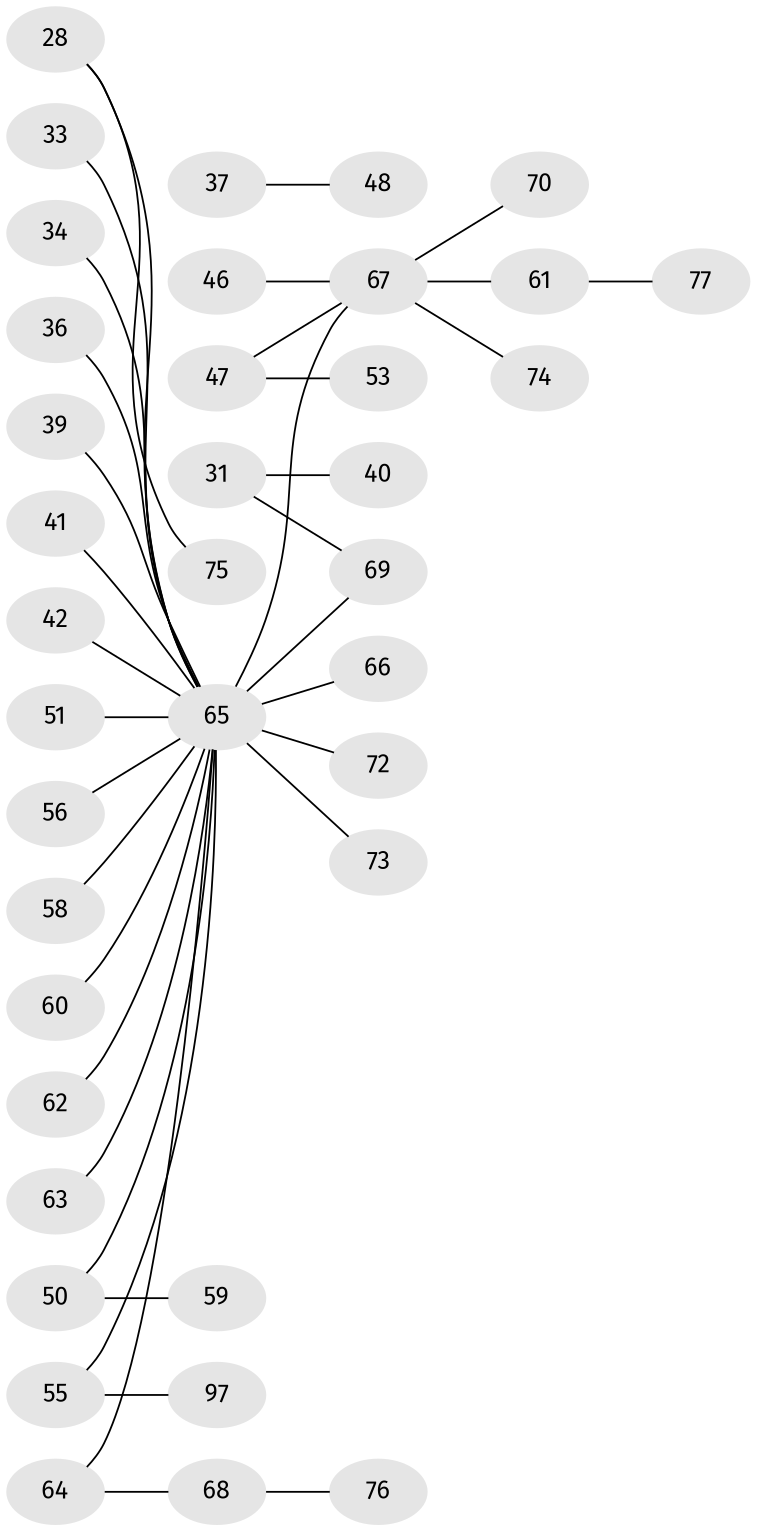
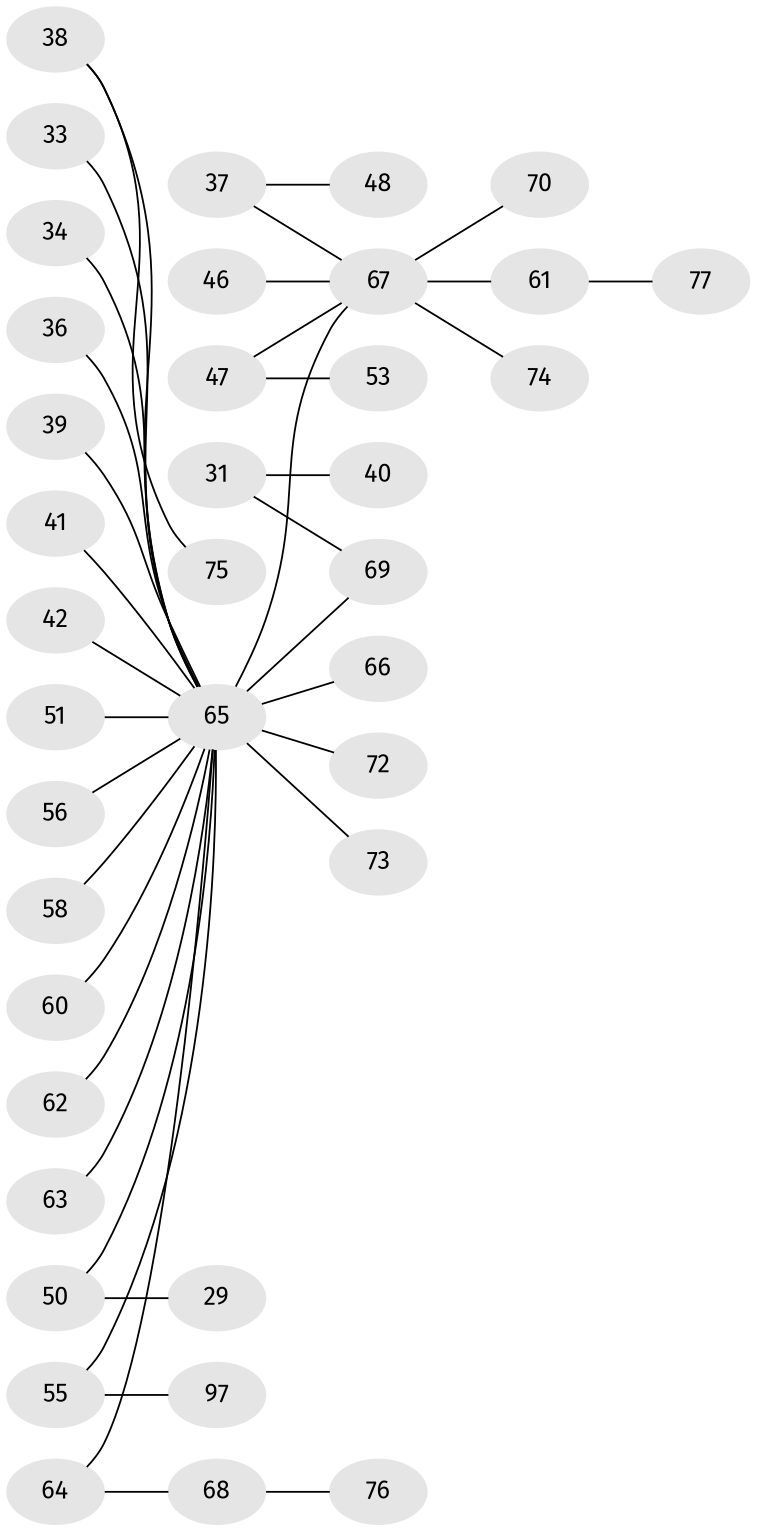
node "28": label "28" -> "38"
edge "37" -- "67": added
node "59": label "59" -> "29"
